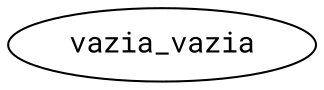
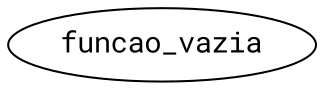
node "vazia_vazia": label "vazia_vazia" -> "funcao_vazia"
